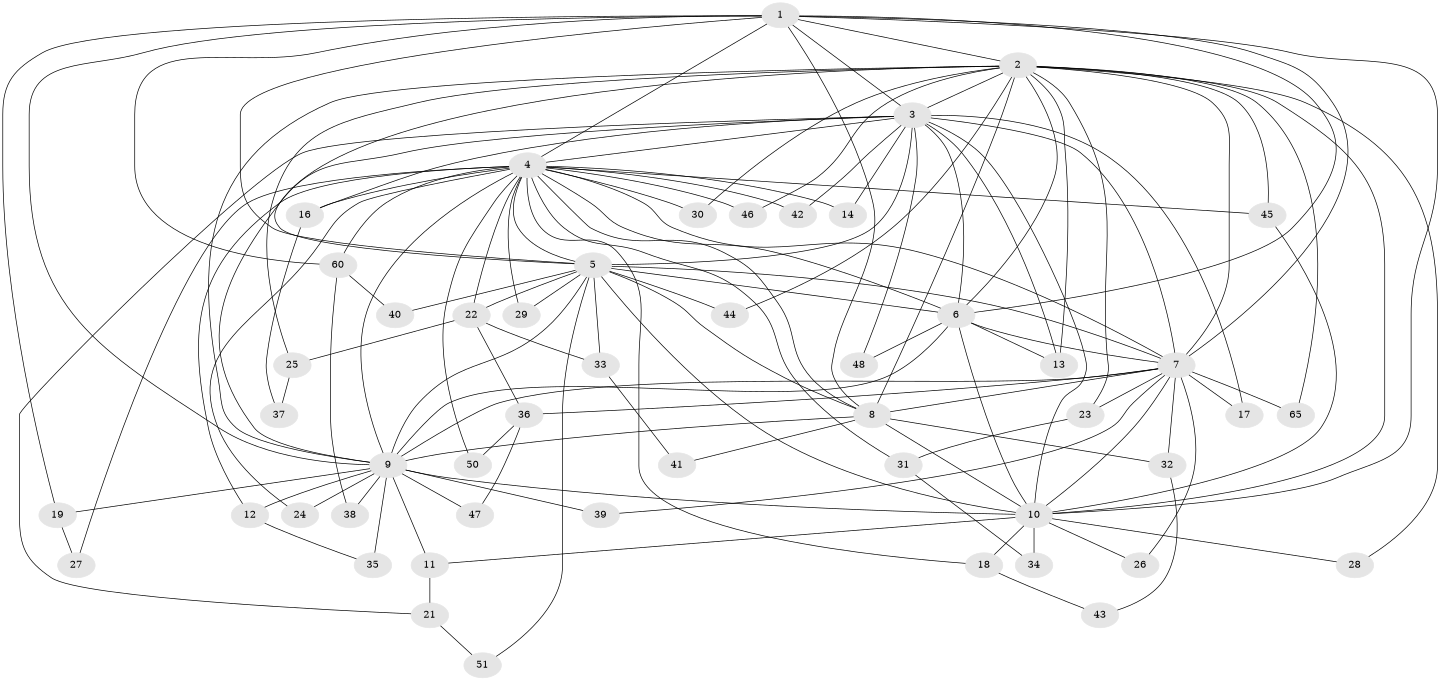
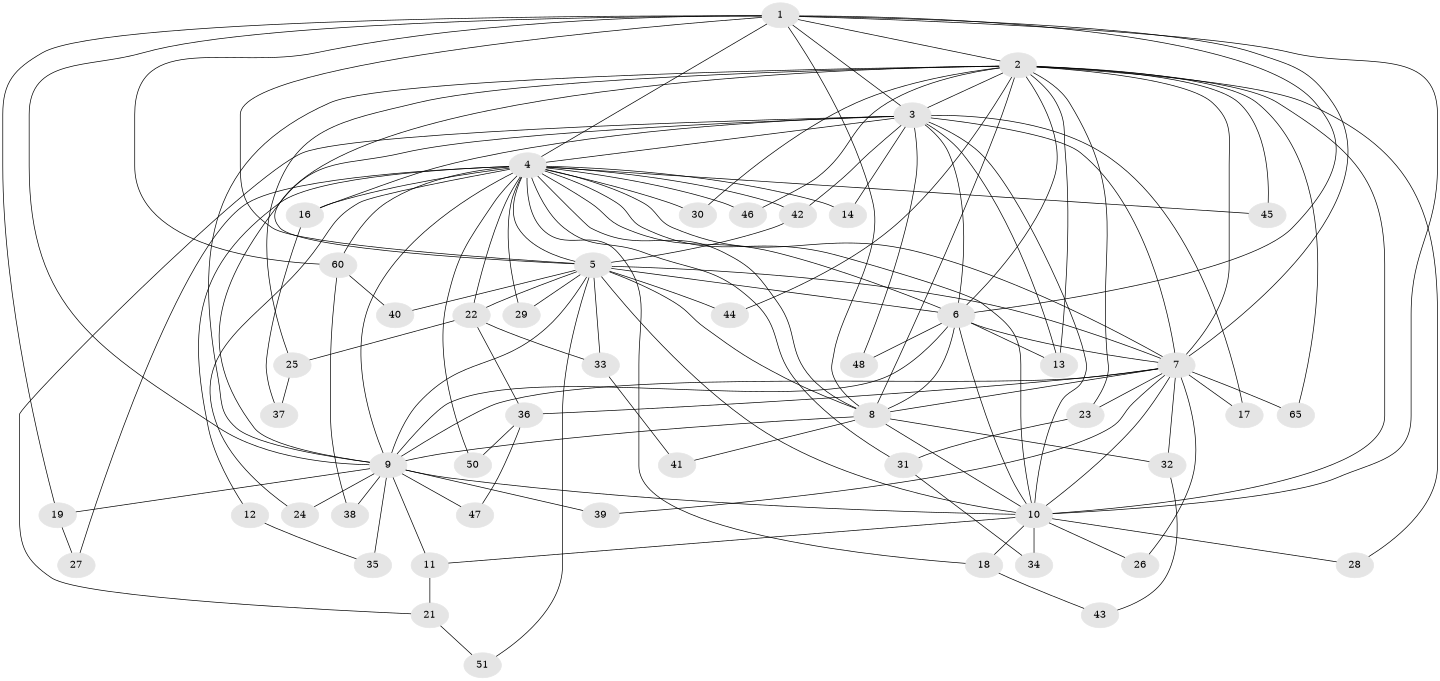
edge "3" -- "5": now "42" -- "5"
edge "6" -- "8": added
edge "45" -- "10": now "4" -- "10"
edge "9" -- "12": removed
